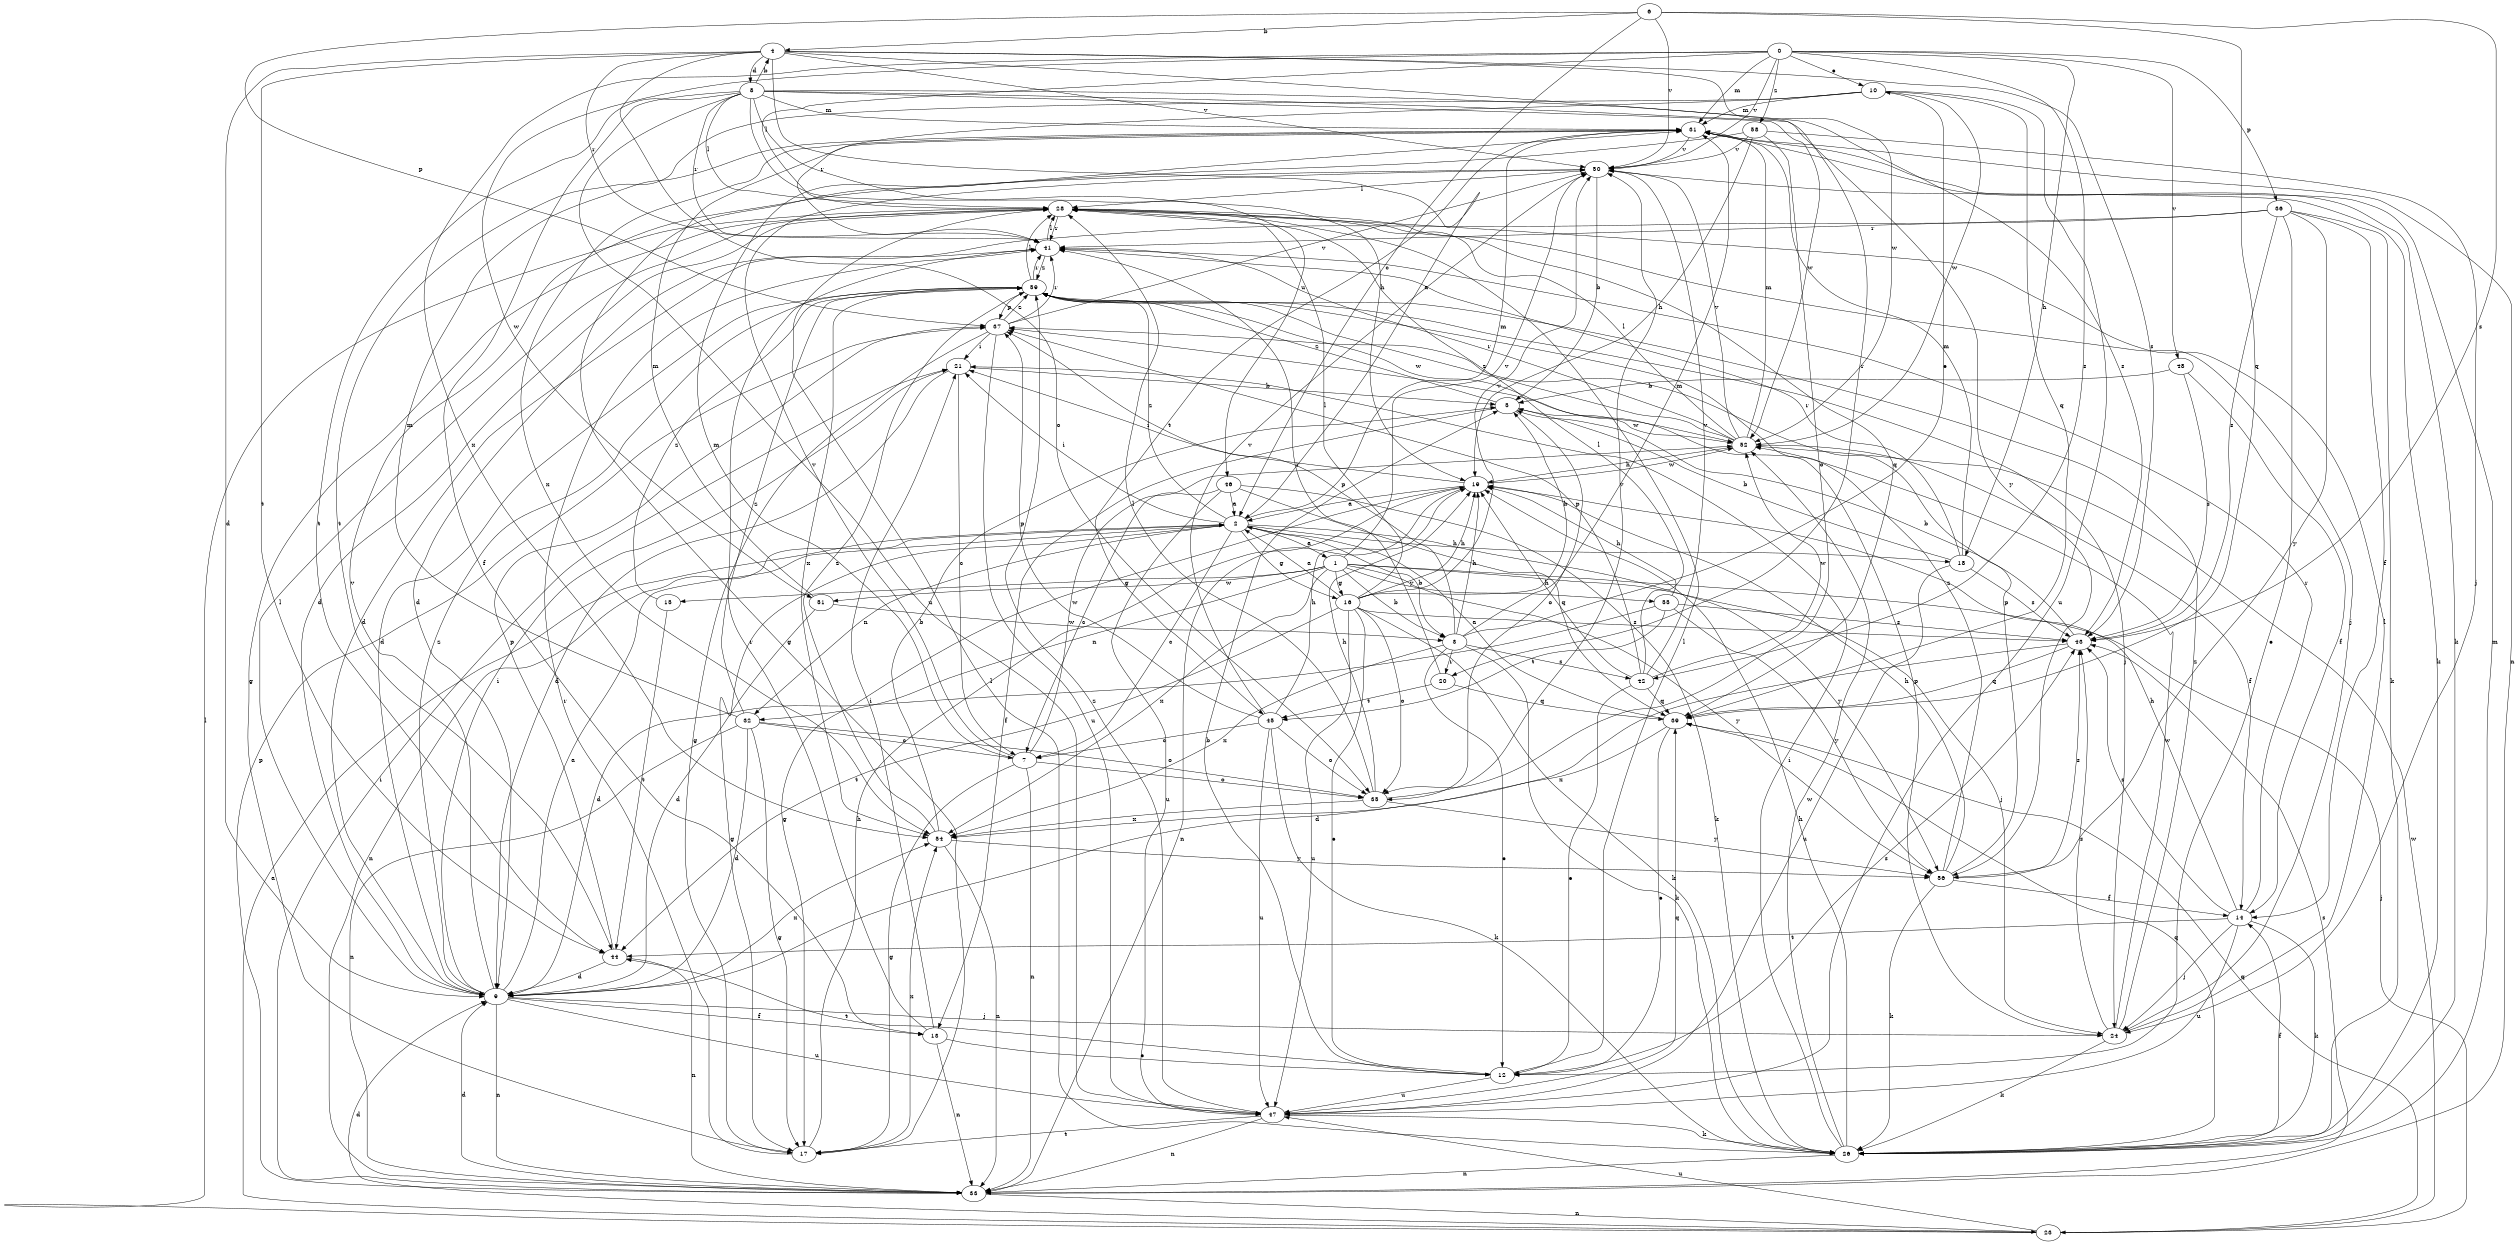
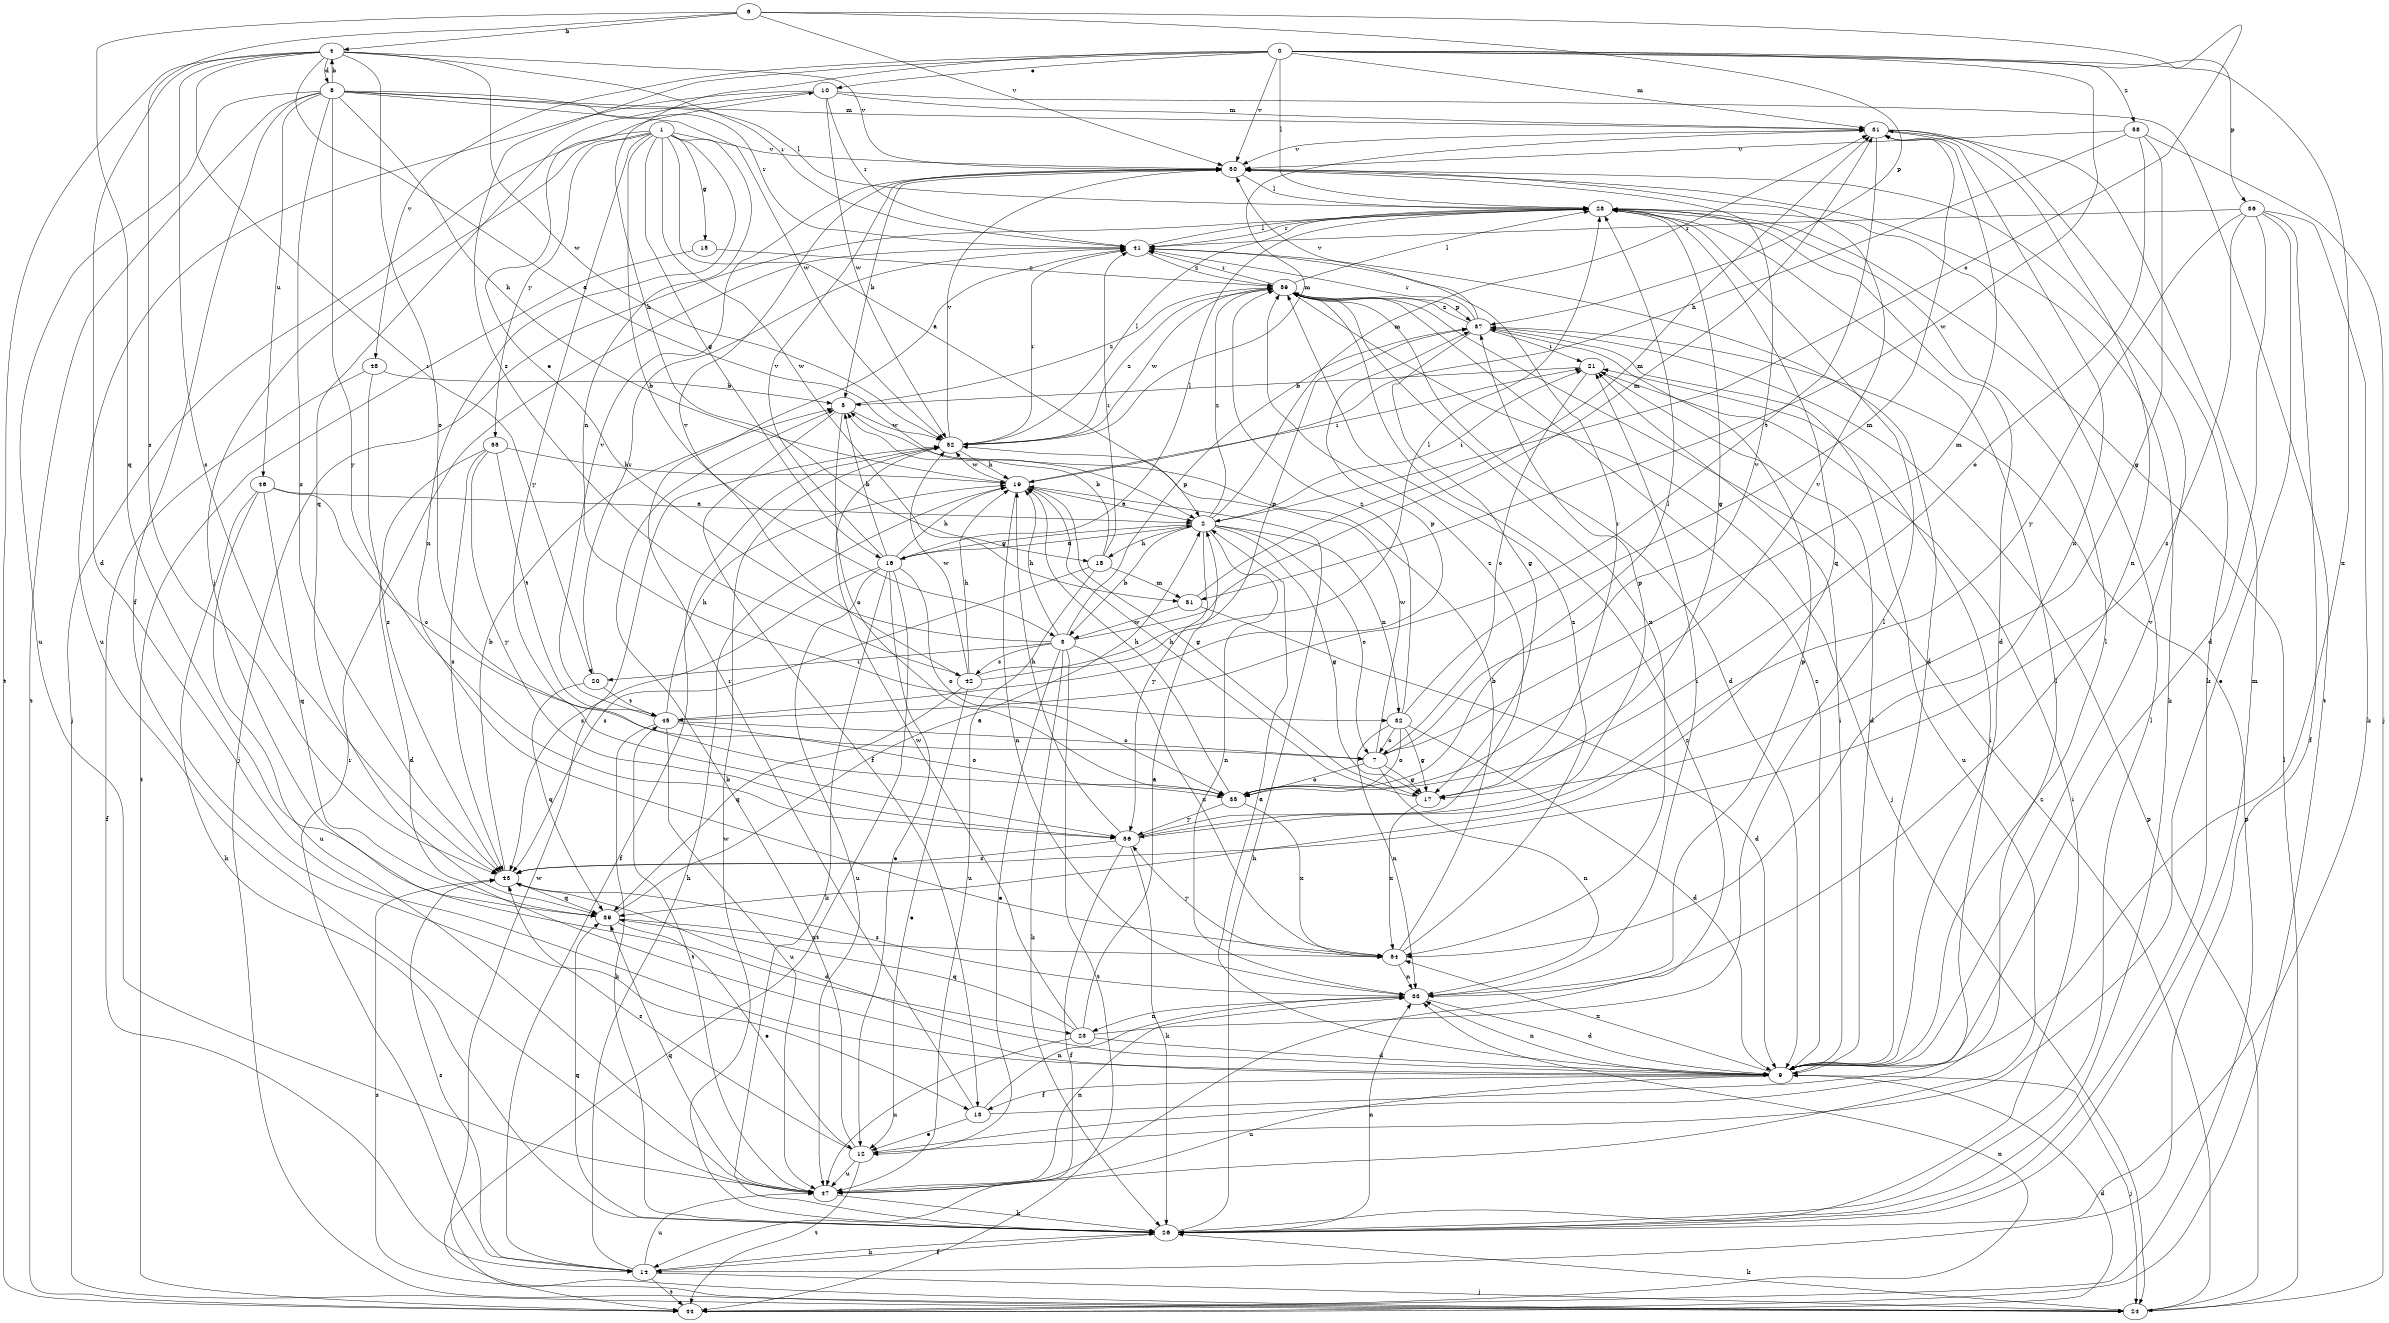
edge "0" -> "54": now "0" -> "9"
edge "18" -> "31": now "18" -> "51"
edge "2" -> "1": reversed
edge "47" -> "17": now "47" -> "45"
edge "3" -> "44": added, label "t"
